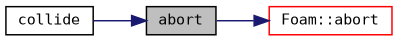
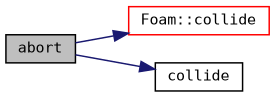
edge "collide" -> "abort": reversed
node "Foam::abort": label "Foam::abort" -> "Foam::collide"
